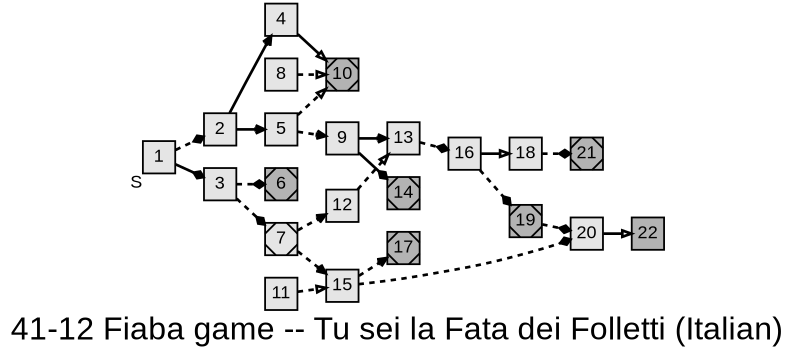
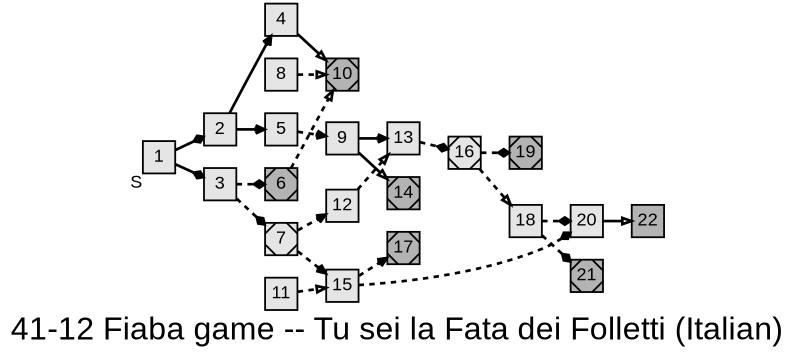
edge "5" -> "10": now "6" -> "10"
edge "1 S" -> "2": style dashed -> bold
node "16": shape box -> Msquare
edge "16" -> "18": style bold -> dashed
edge "9" -> "14": arrowhead diamond -> onormal
edge "19" -> "20": now "18" -> "20"
